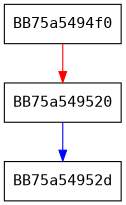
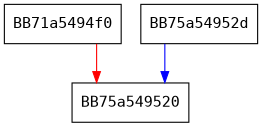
node "BB75a5494f0": label "BB75a5494f0" -> "BB71a5494f0"
edge "BB75a549520" -> "BB75a54952d": reversed
